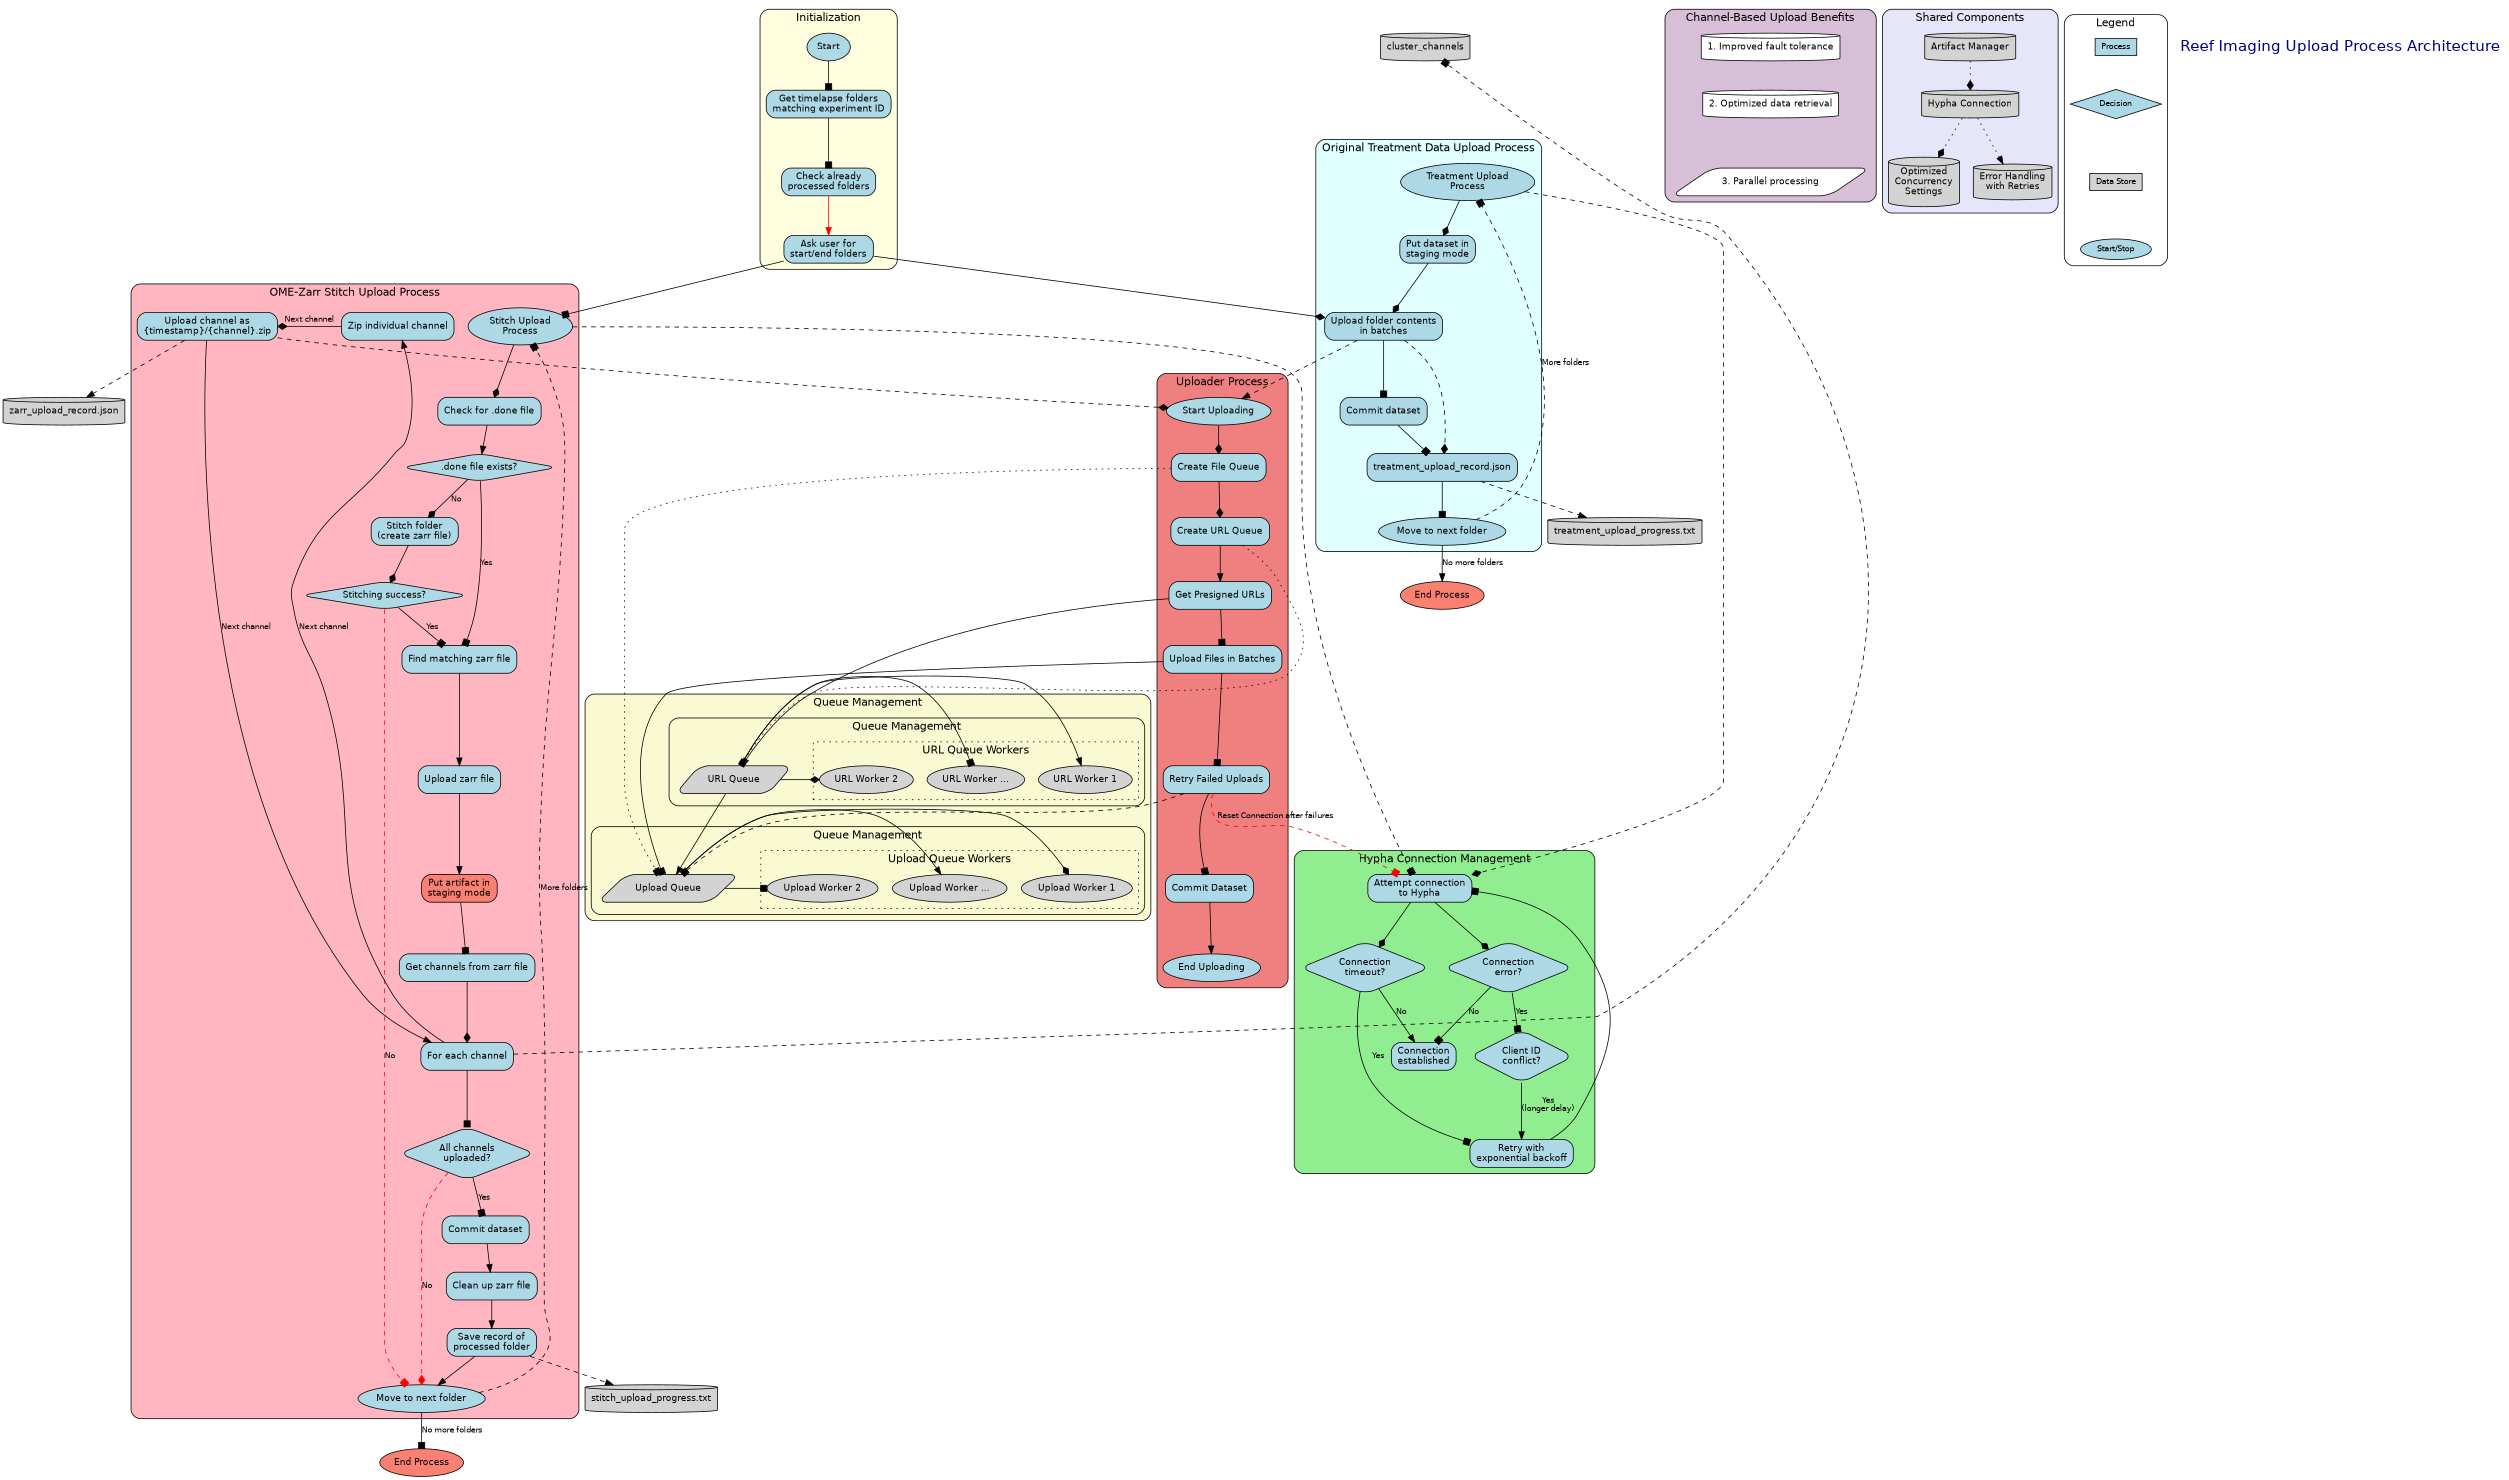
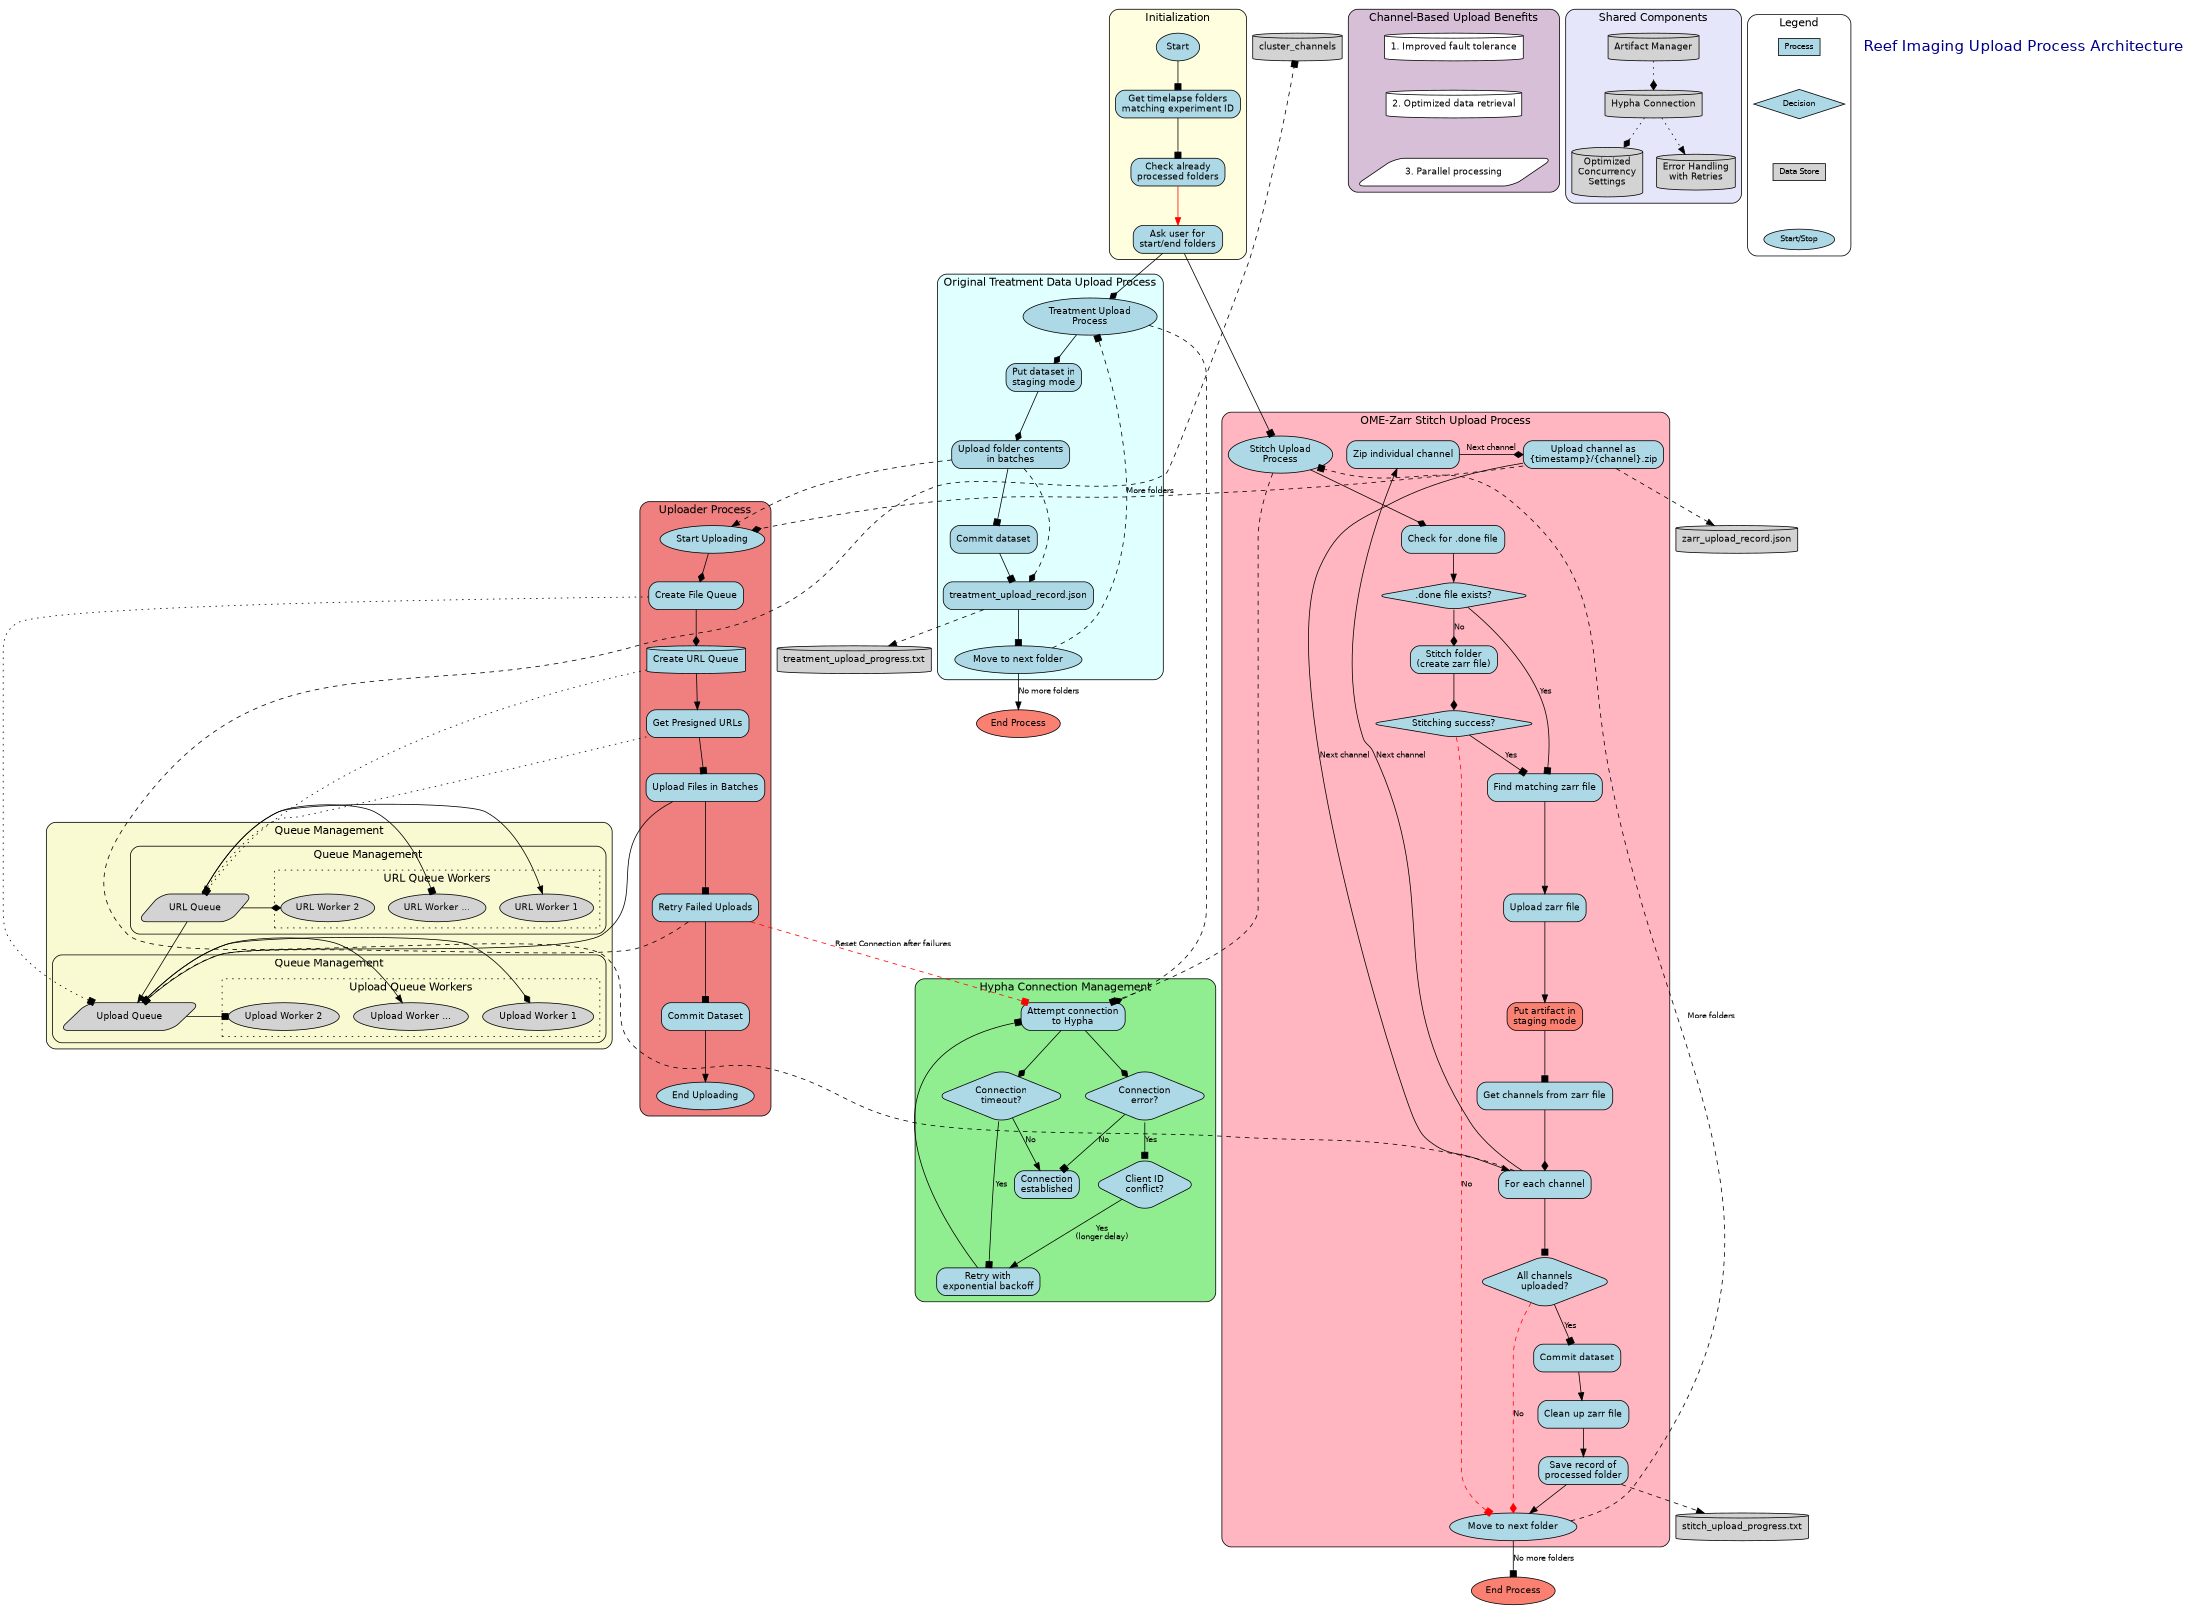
edge "Ask user for start/end folders" -> "Upload folder contents in batches": now "Ask user for start/end folders" -> "Treatment Upload Process"
node "Create URL Queue": shape box -> cylinder
edge "Get Presigned URLs" -> "URL Queue": style solid -> dotted
